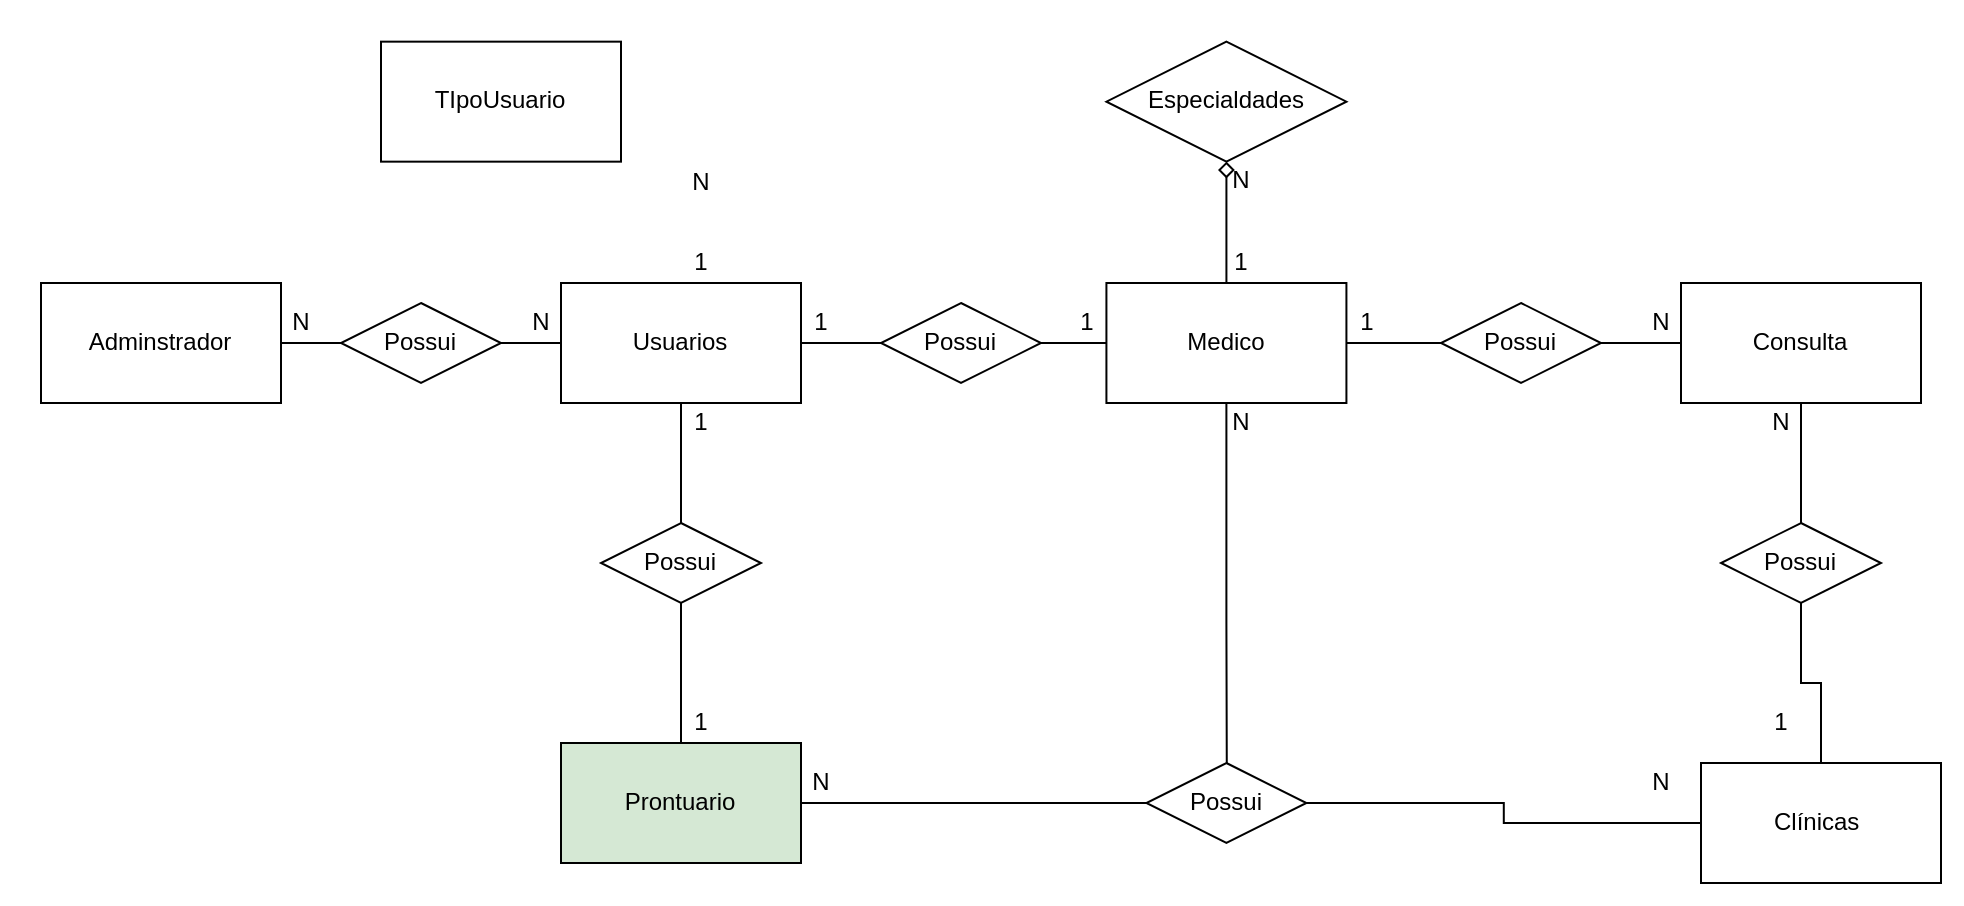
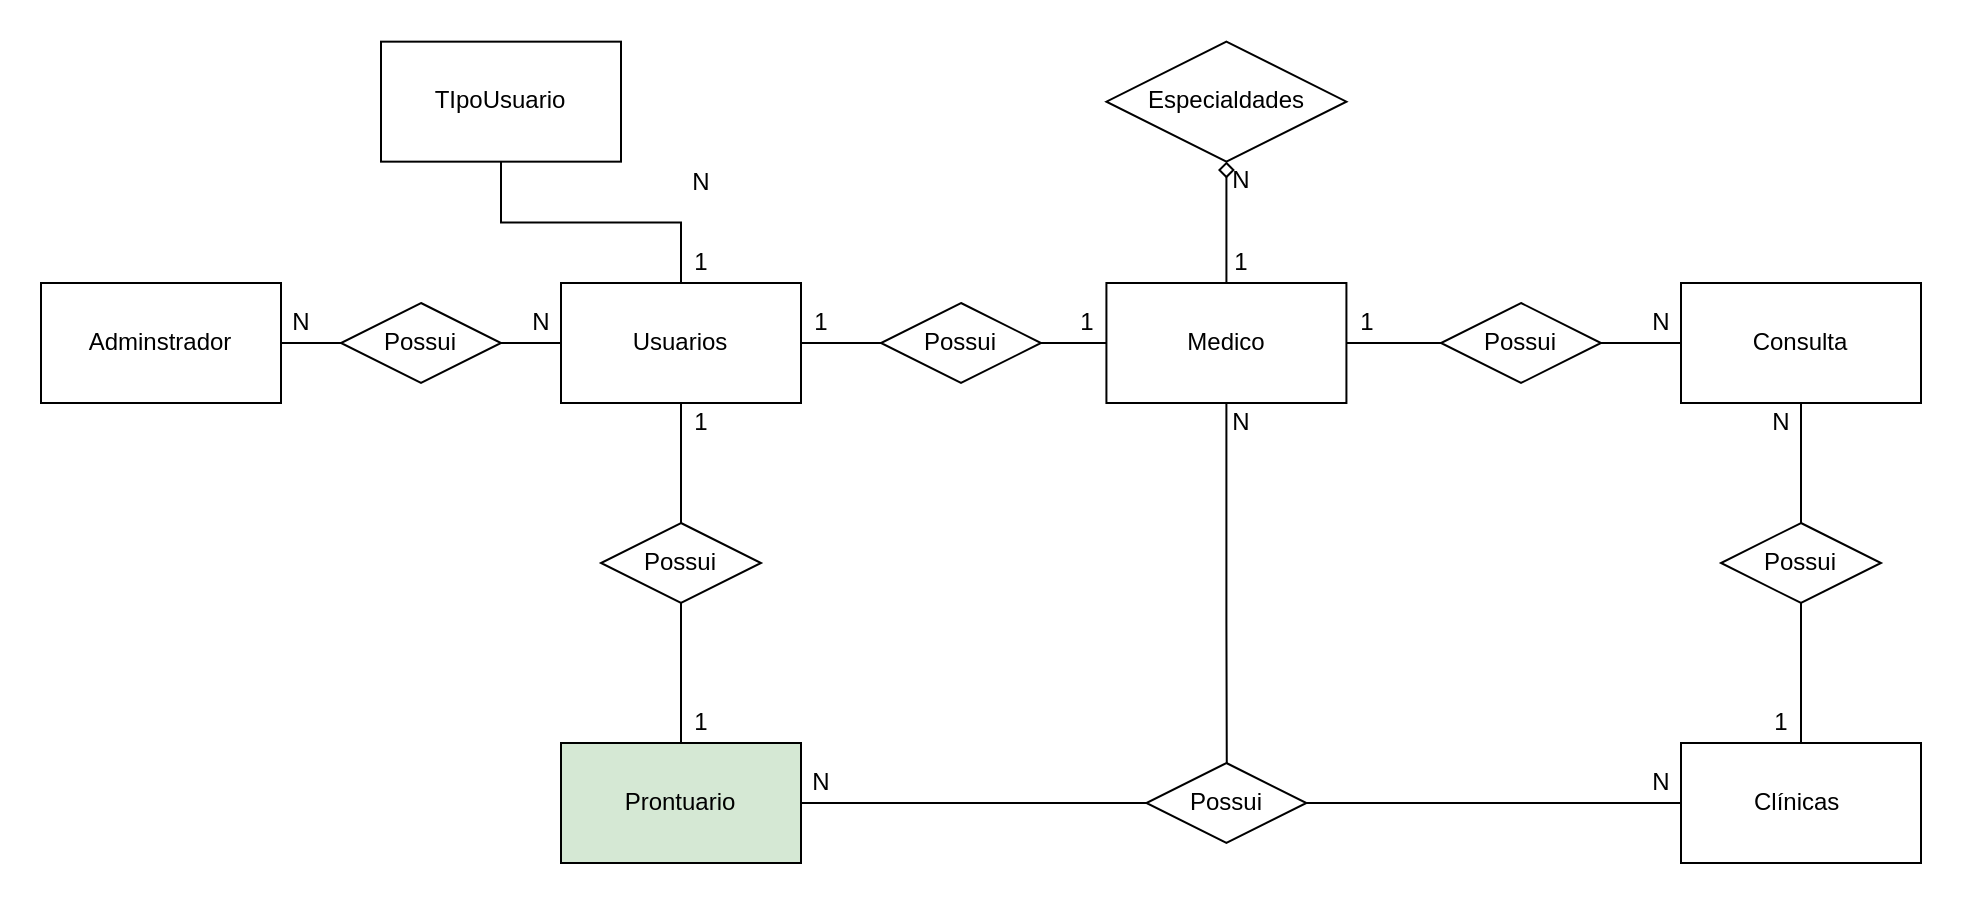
edge "TIpoUsuario" -- "Usuarios": added
node "Clínicas": moved (1821, 823) -> (1801, 803)
